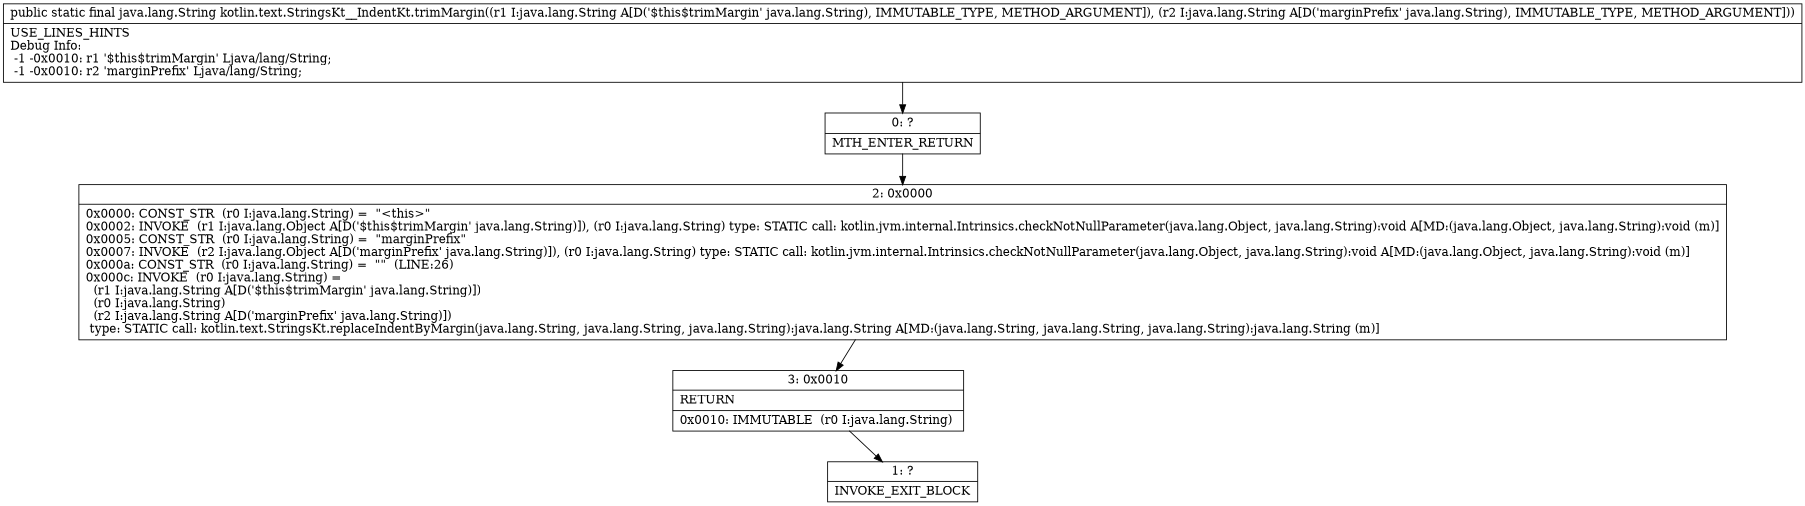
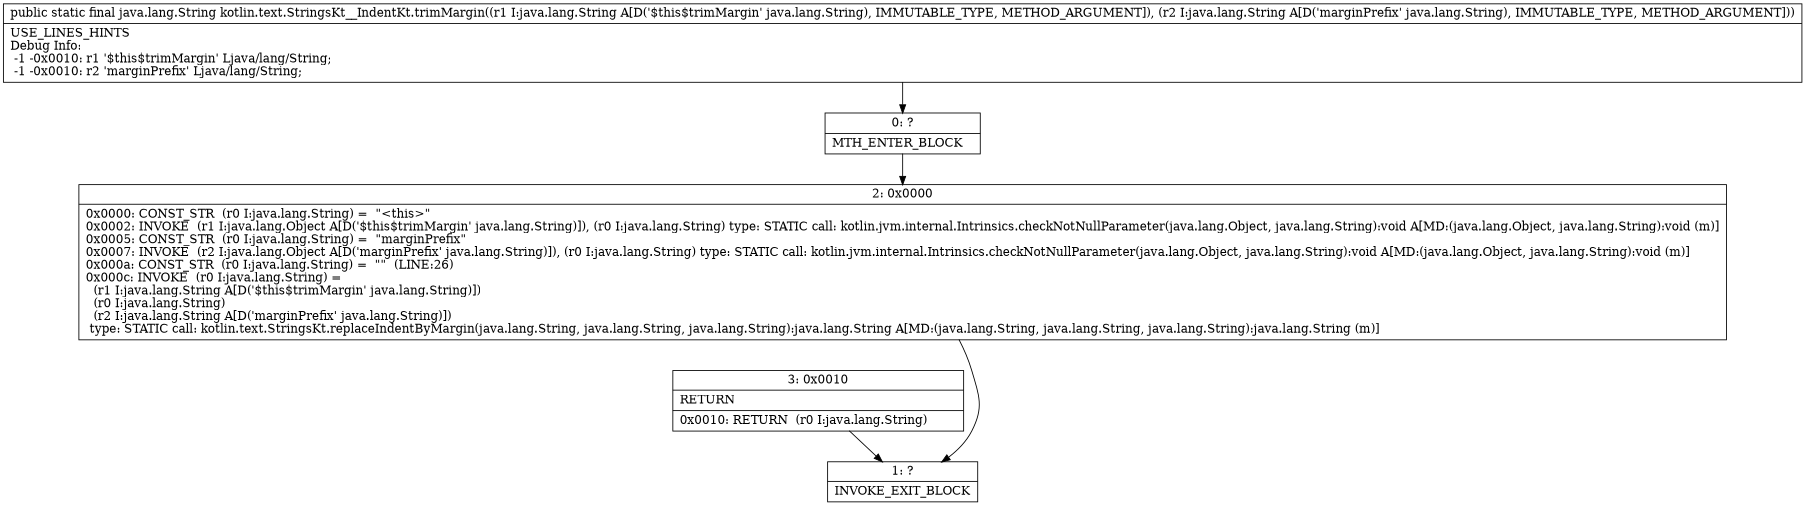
node "0: ?": text "MTH_ENTER_RETURN" -> "MTH_ENTER_BLOCK"
edge "2: 0x0000" -> "3: 0x0010": now "2: 0x0000" -> "1: ?"
node "3: 0x0010": text "0x0010: IMMUTABLE  (r0 I:java.lang.String)" -> "0x0010: RETURN  (r0 I:java.lang.String)"
